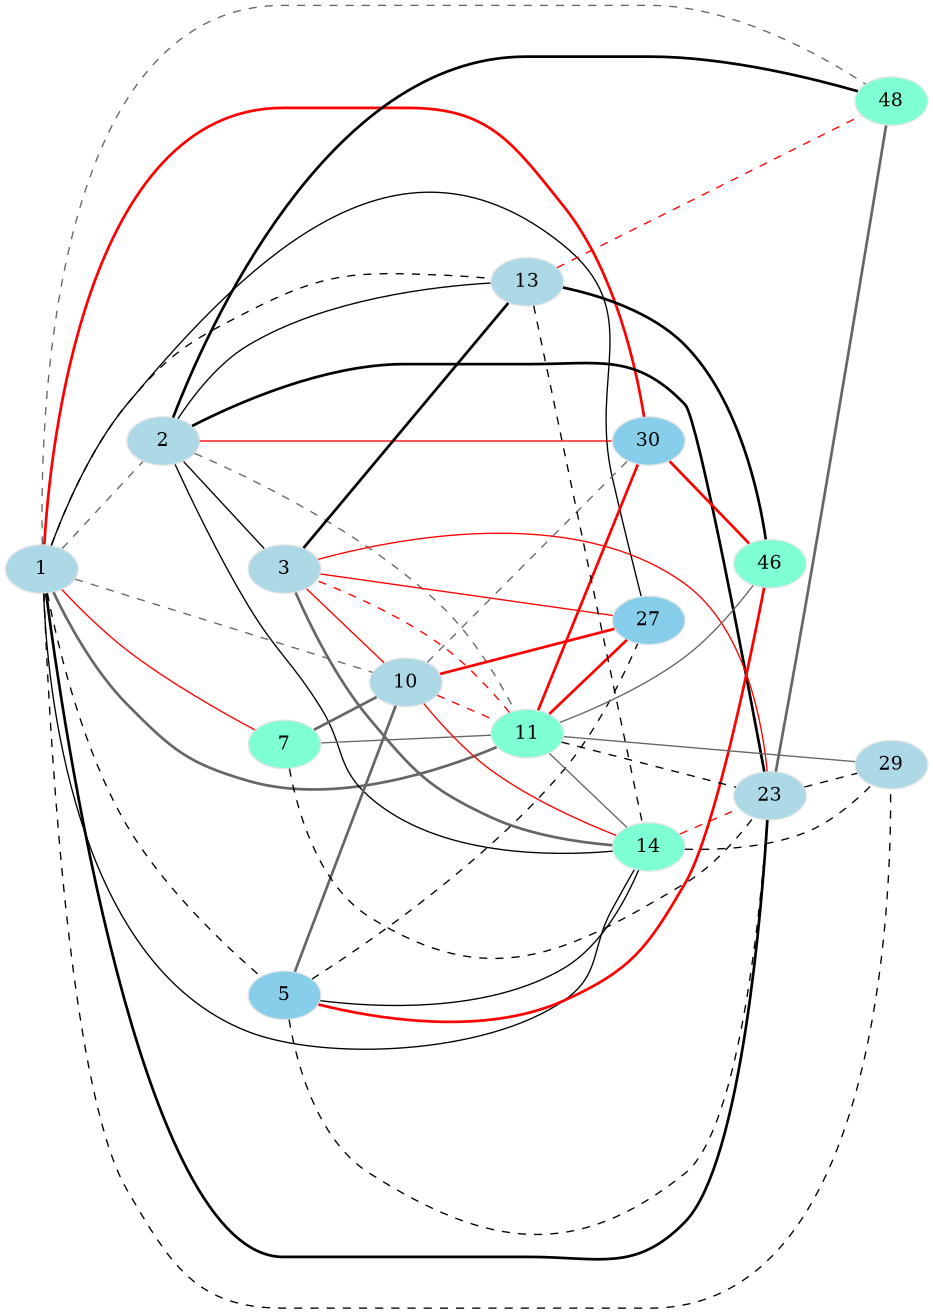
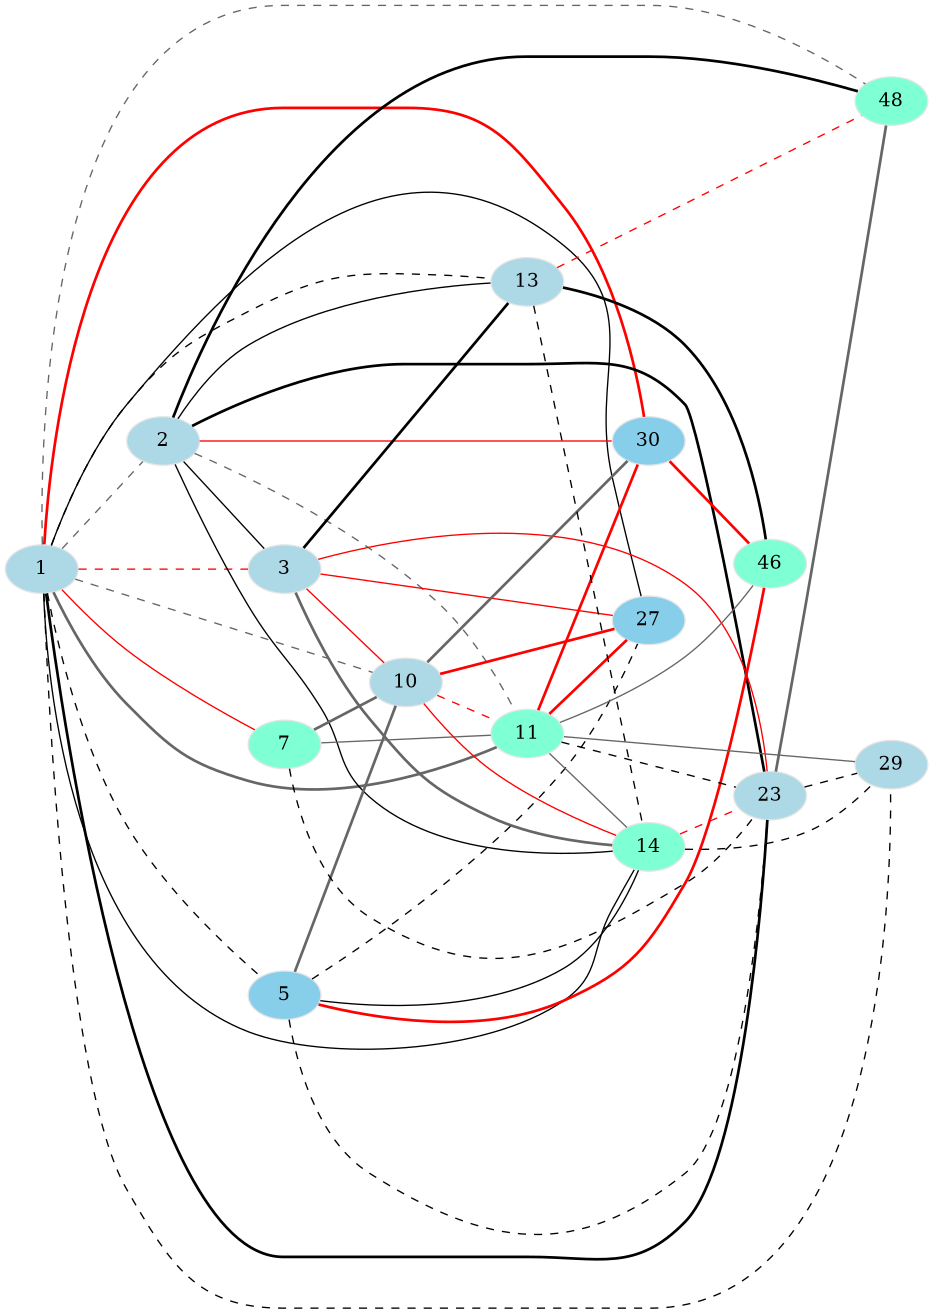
edge "30" -- "10": style dashed -> bold
edge "3" -- "11": now "3" -- "1"
